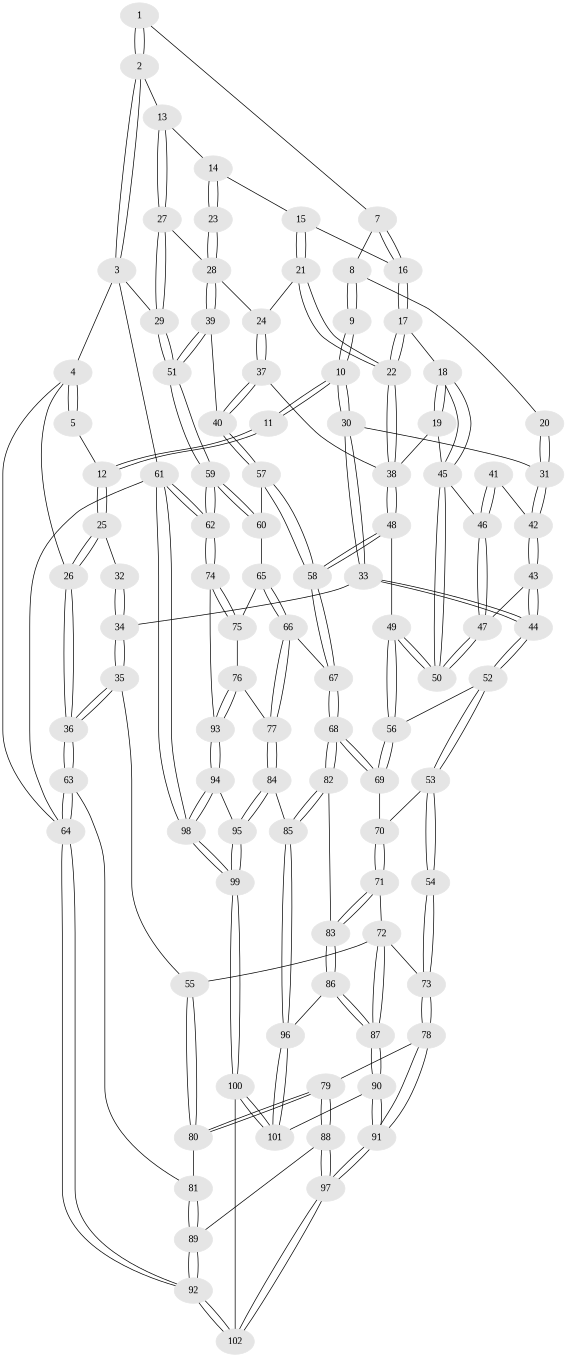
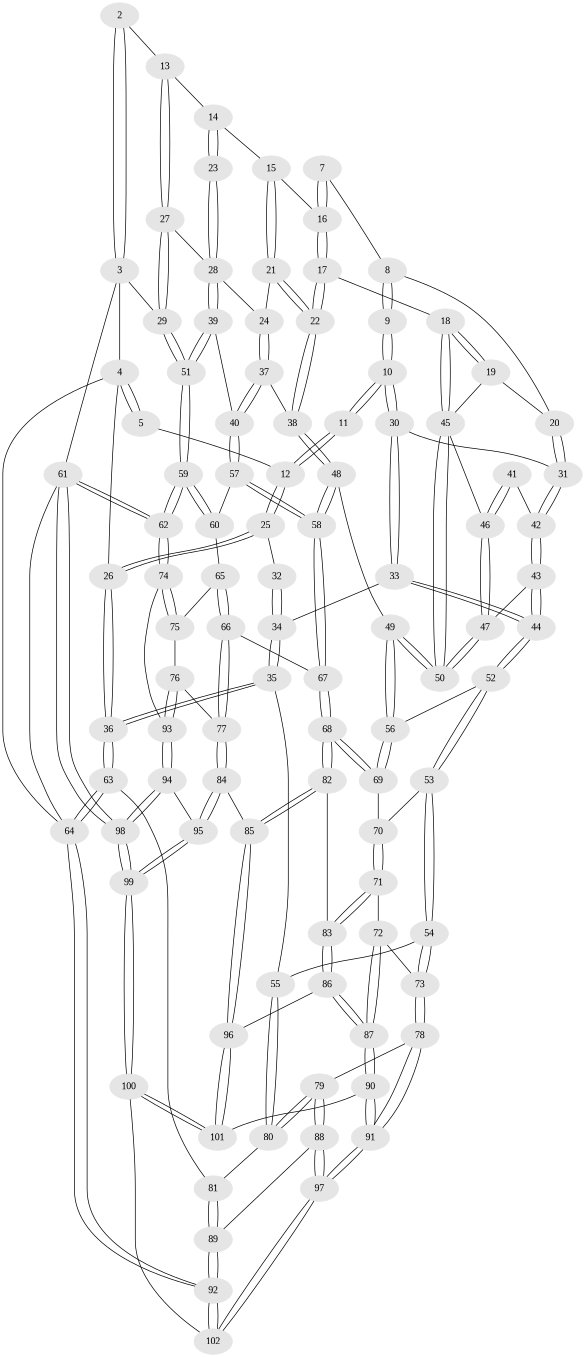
node "1": removed
edge "19" -- "38": now "19" -- "20"
edge "72" -- "55": now "54" -- "55"
